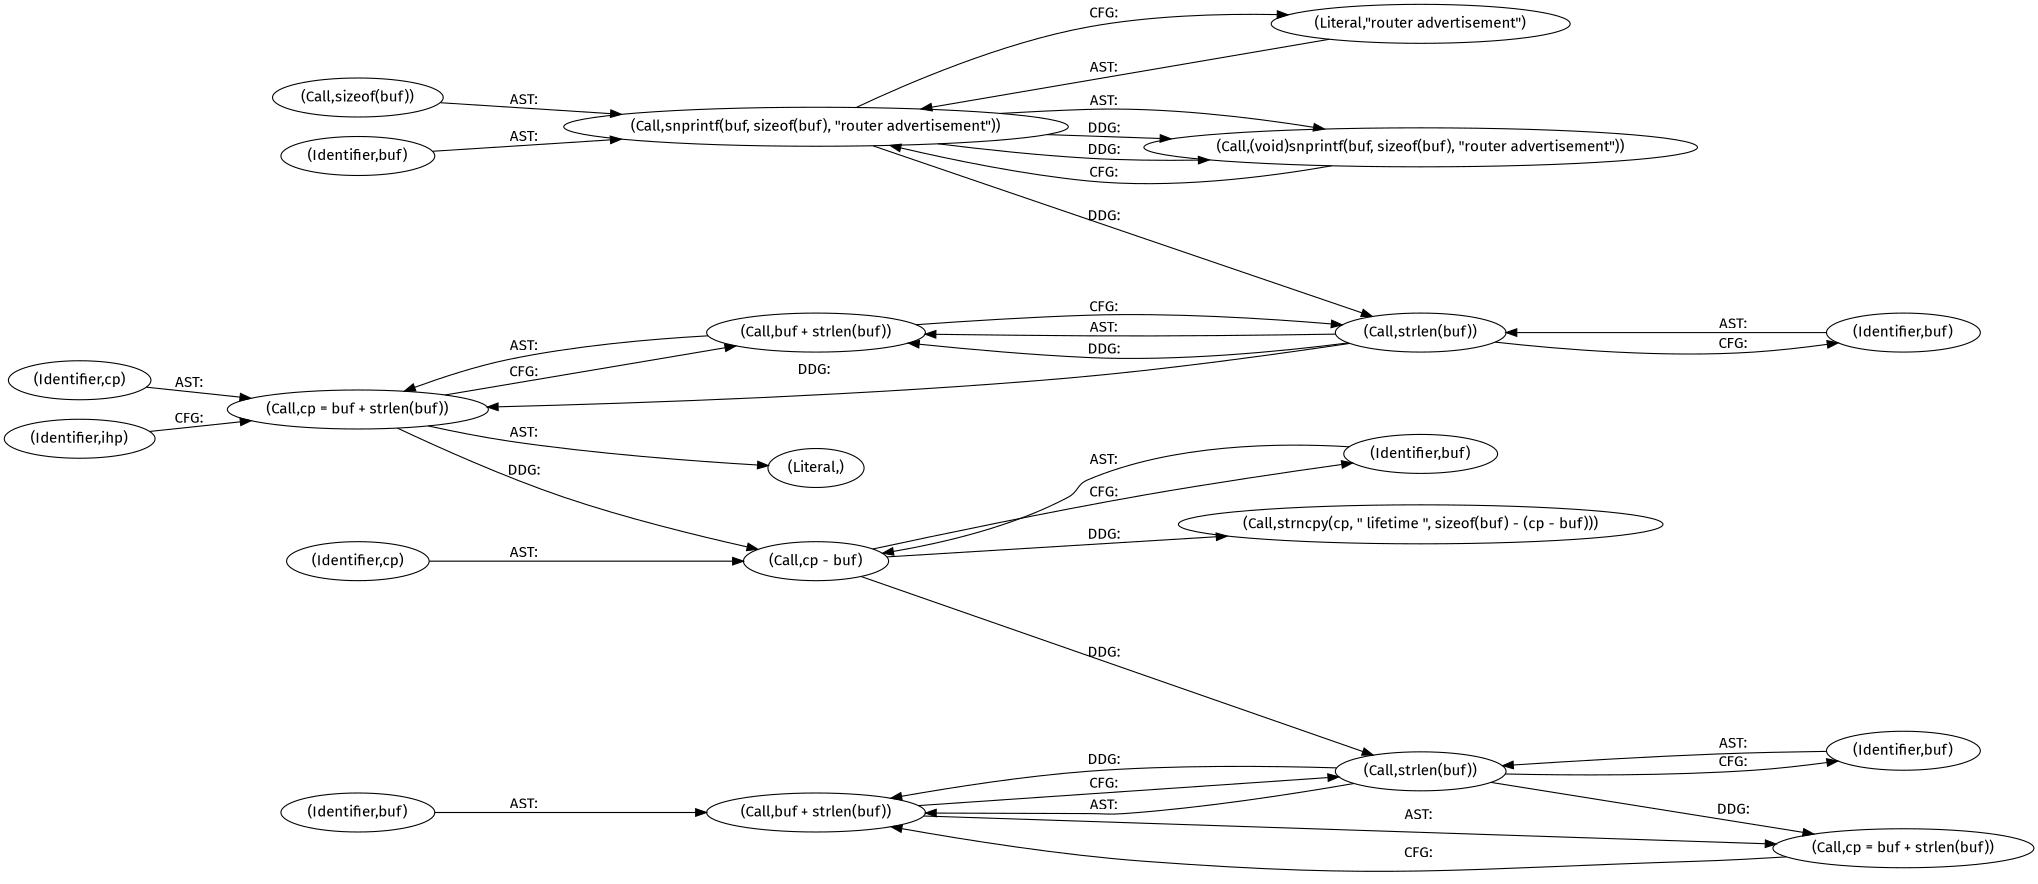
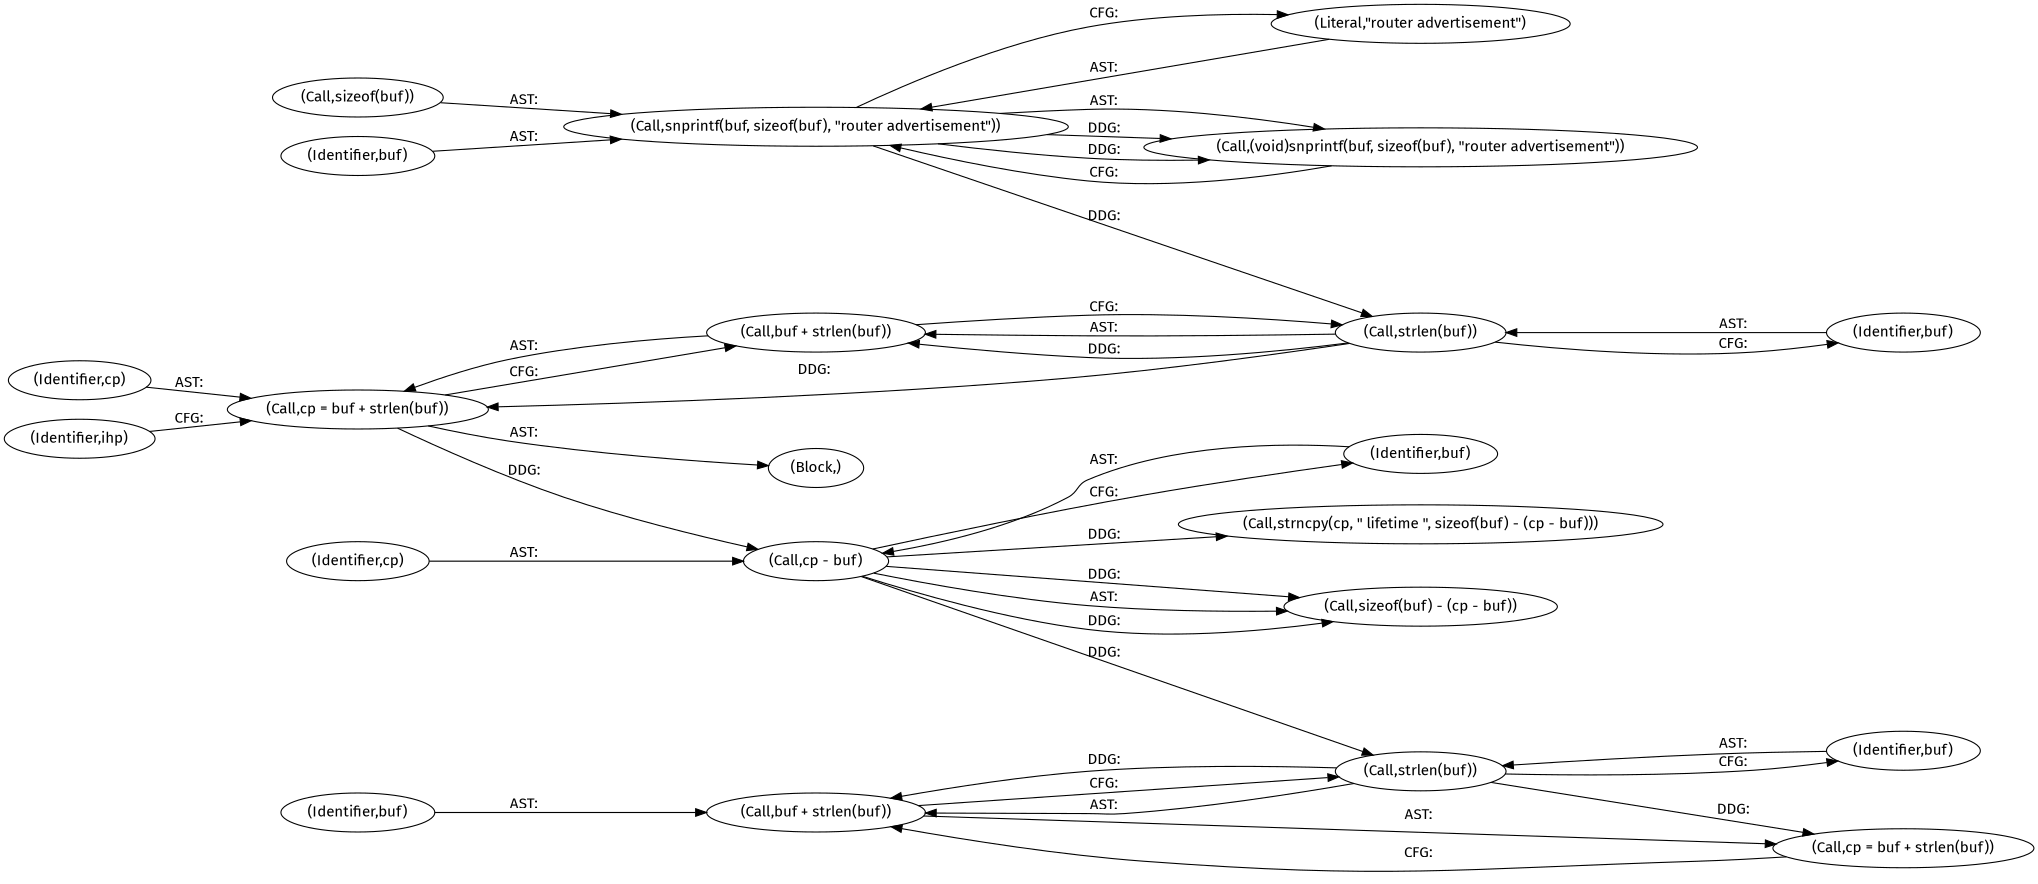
node "(Literal,)": label "(Literal,)" -> "(Block,)"
node "(Call,sizeof(buf) - (cp - buf))": added
